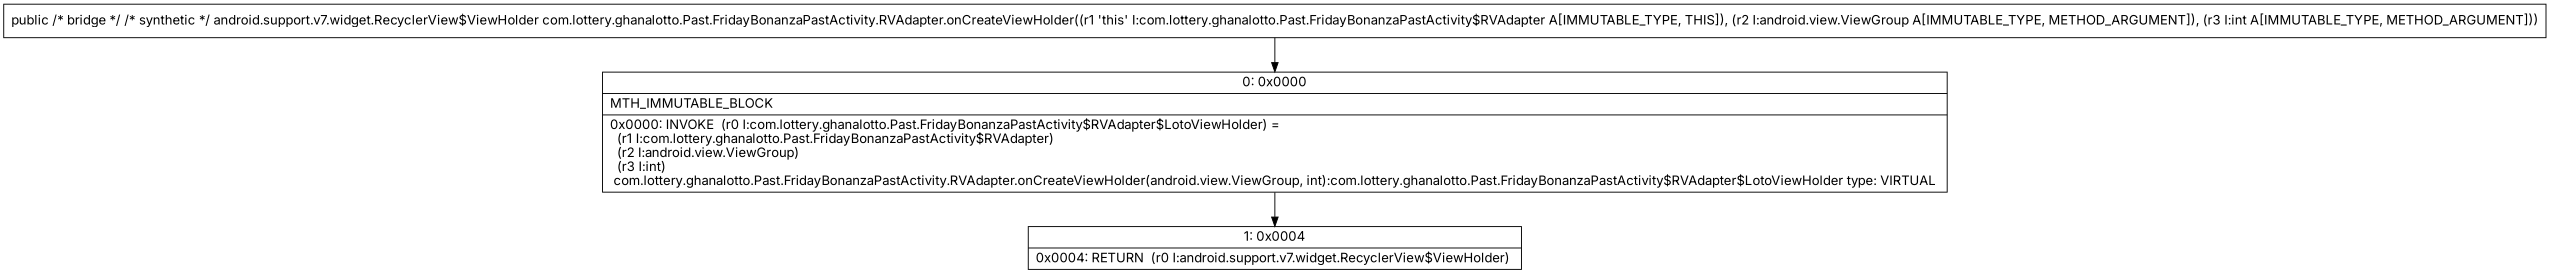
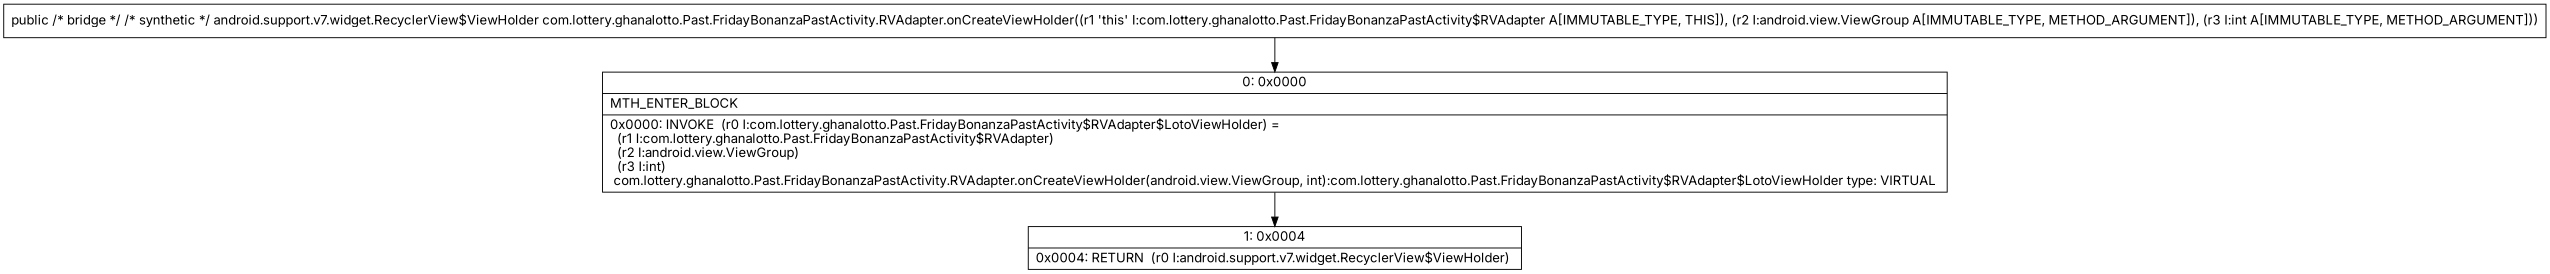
node "0: 0x0000": text "MTH_IMMUTABLE_BLOCK" -> "MTH_ENTER_BLOCK"
